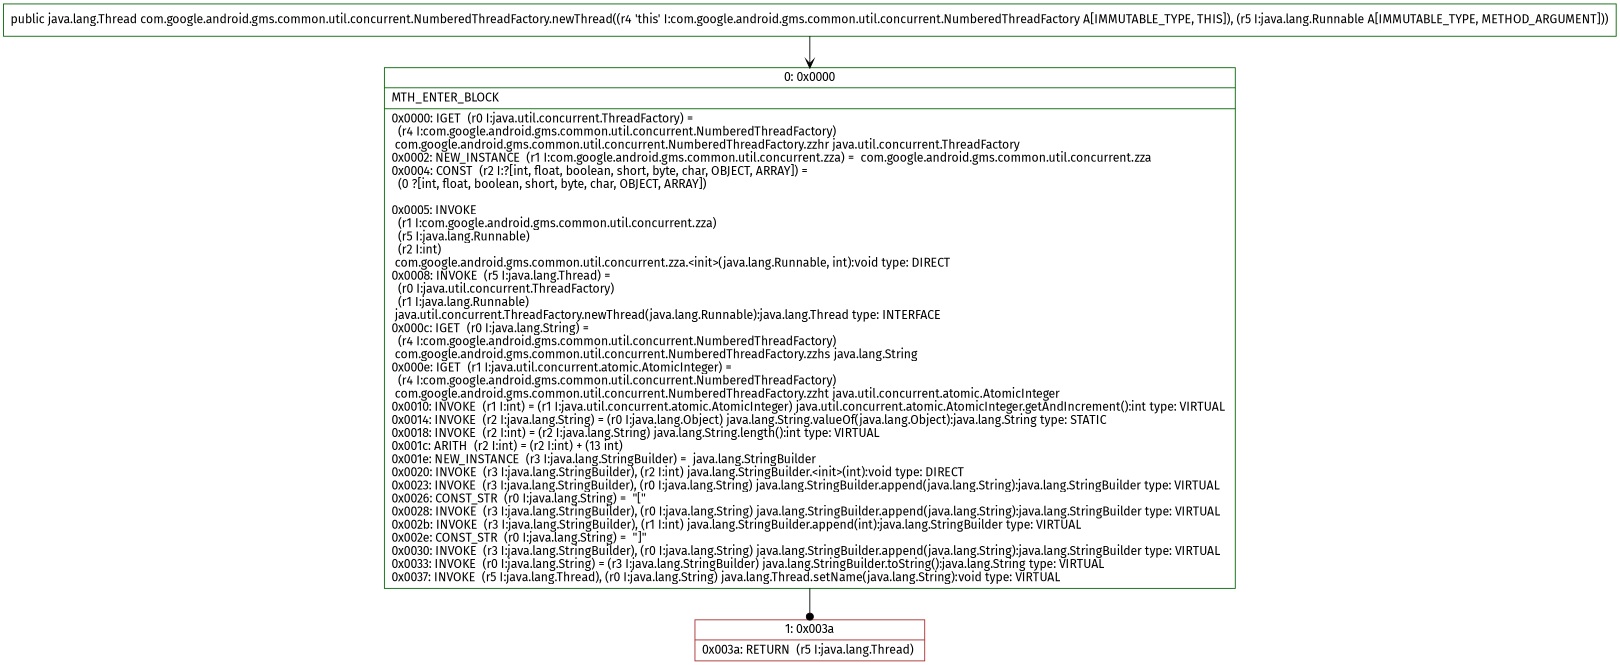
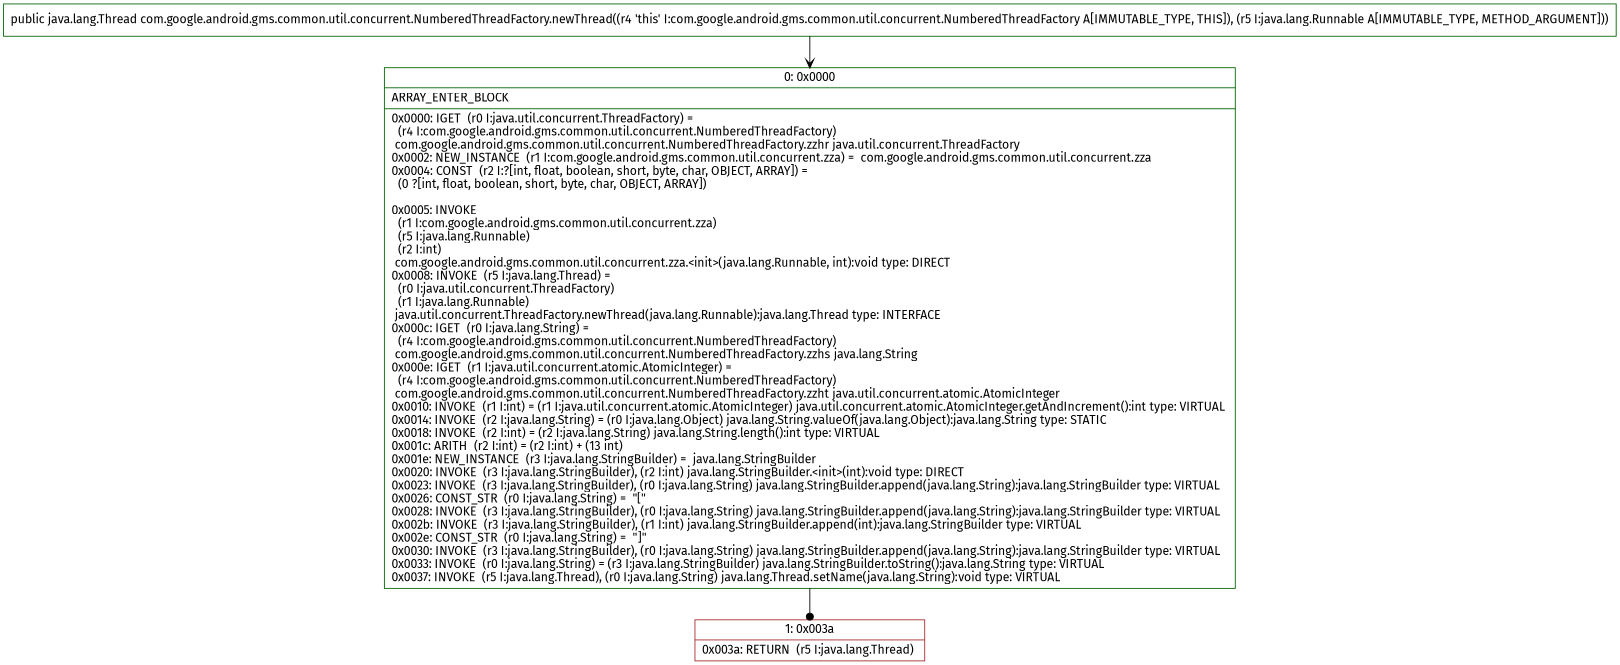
node "0: 0x0000": text "MTH_ENTER_BLOCK" -> "ARRAY_ENTER_BLOCK"
